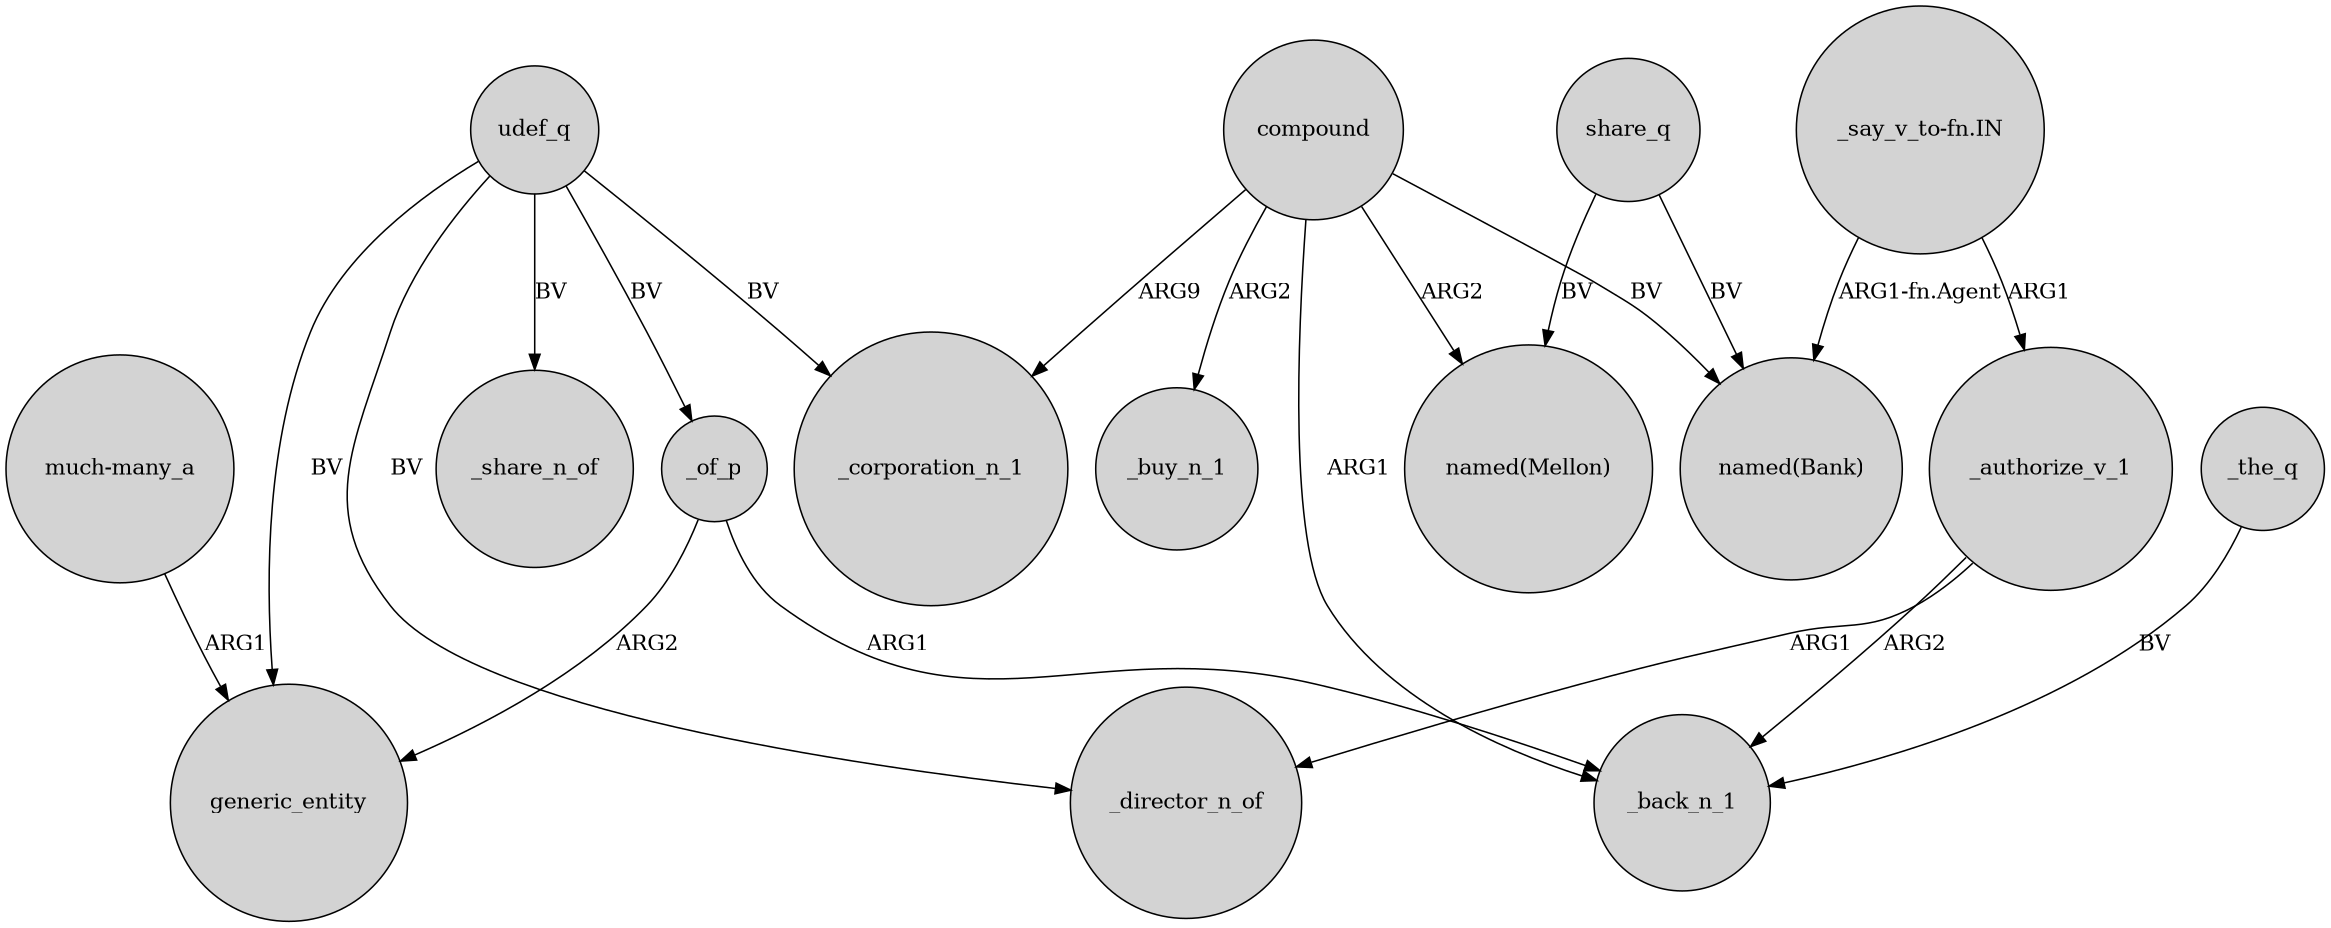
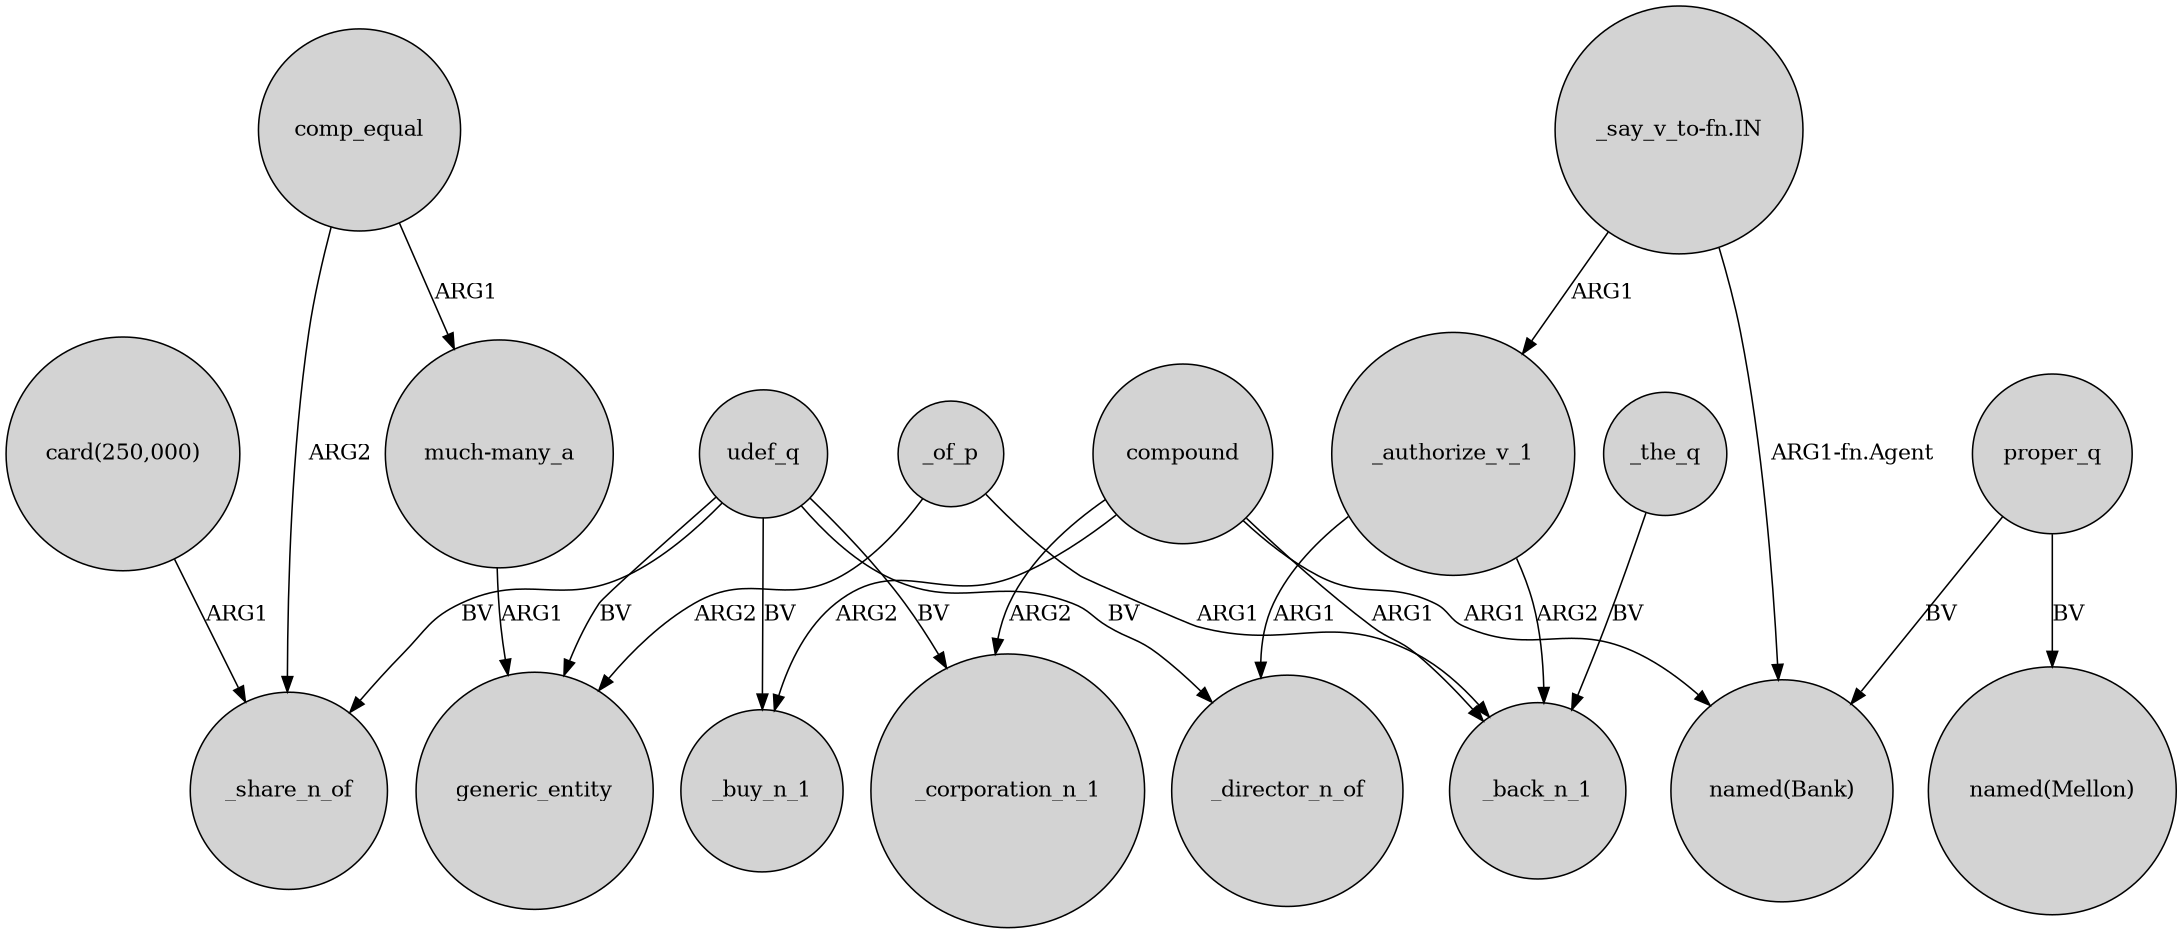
node "comp_equal": added
node "share_q": label "share_q" -> "proper_q"
edge "compound" -> "named(Mellon)": removed, label "ARG2"
edge "compound" -> "_corporation_n_1": label "ARG9" -> "ARG2"
edge "compound" -> "named(Bank)": label "BV" -> "ARG1"
edge "udef_q" -> "_of_p": now "udef_q" -> "_buy_n_1"
node "card(250,000)": added
